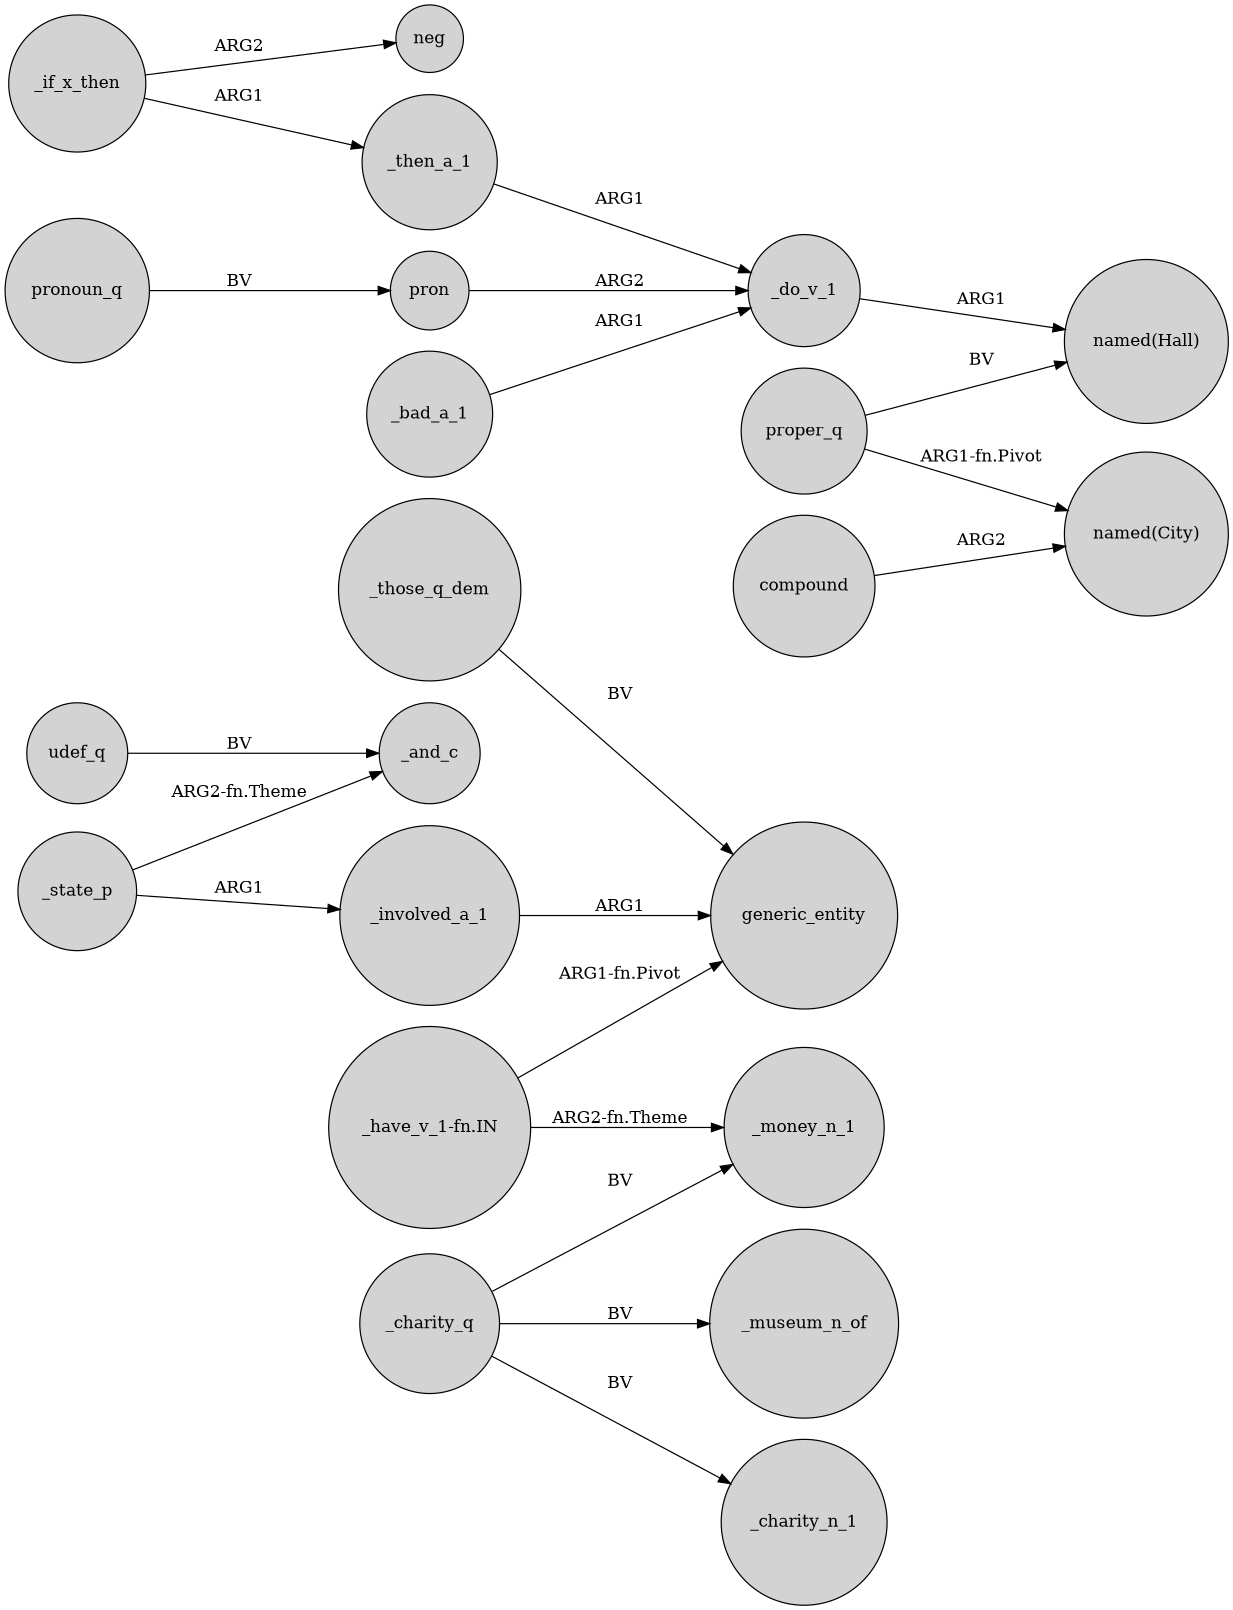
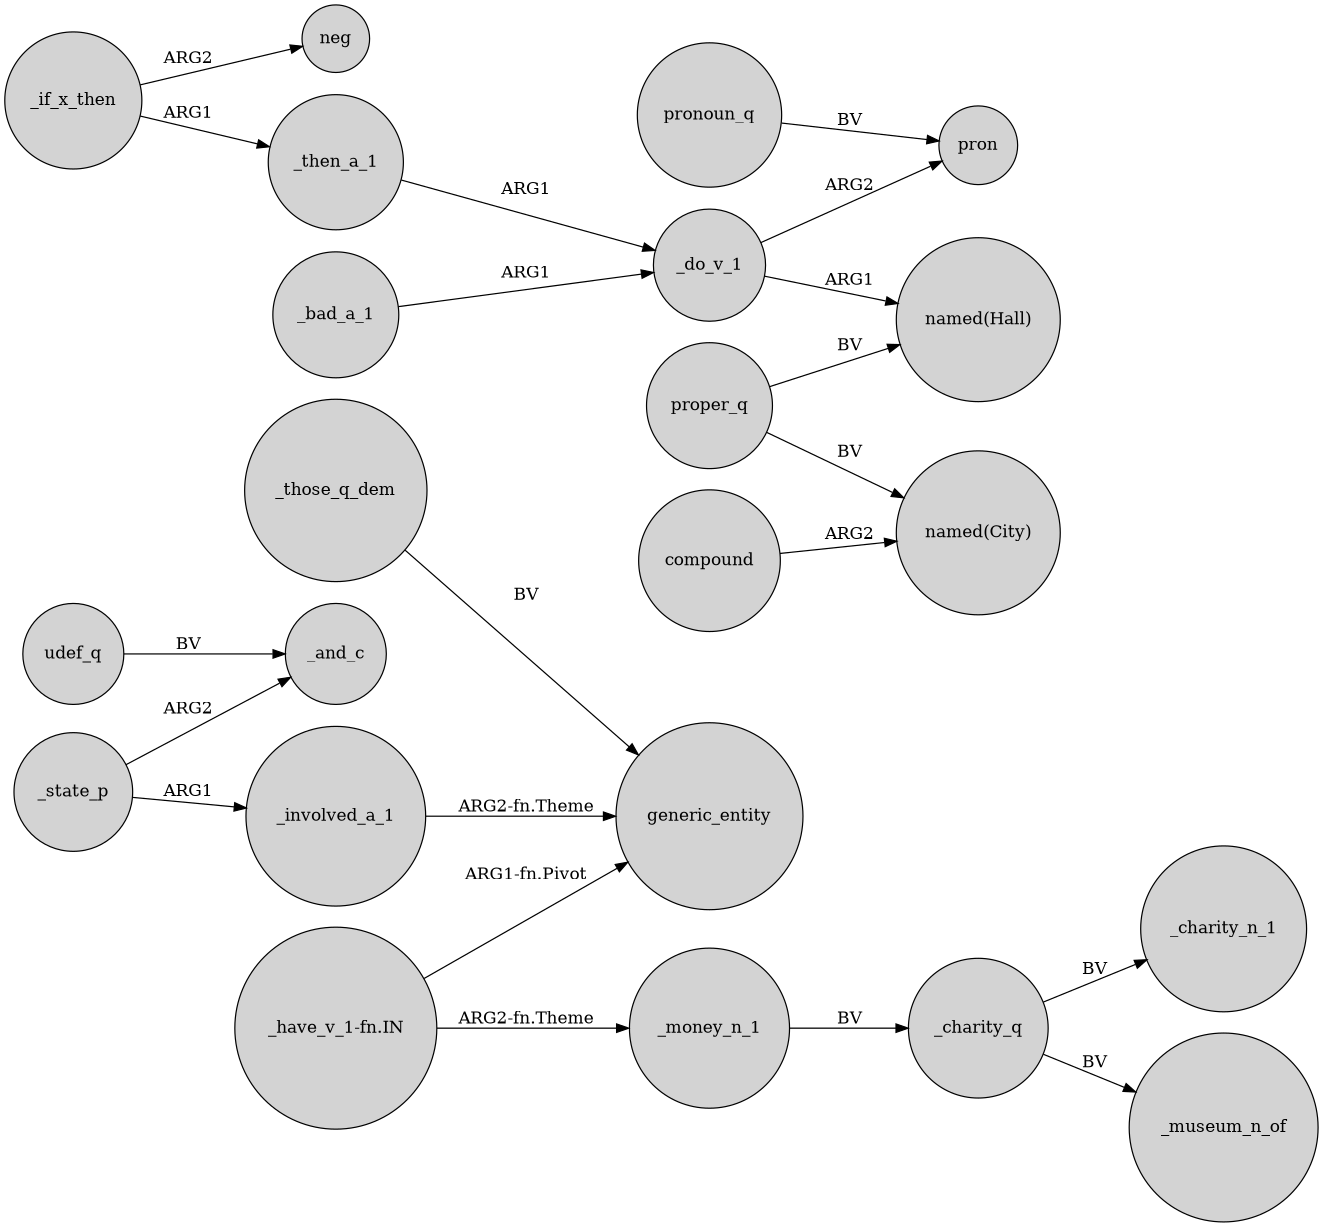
edge "pron" -> "_do_v_1": reversed
edge "proper_q" -> "named(City)": label "ARG1-fn.Pivot" -> "BV"
edge "_state_p" -> "_and_c": label "ARG2-fn.Theme" -> "ARG2"
edge "_involved_a_1" -> "generic_entity": label "ARG1" -> "ARG2-fn.Theme"
edge "_charity_q" -> "_money_n_1": reversed
